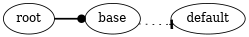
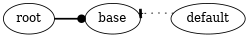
edge "base" -> "default": reversed
